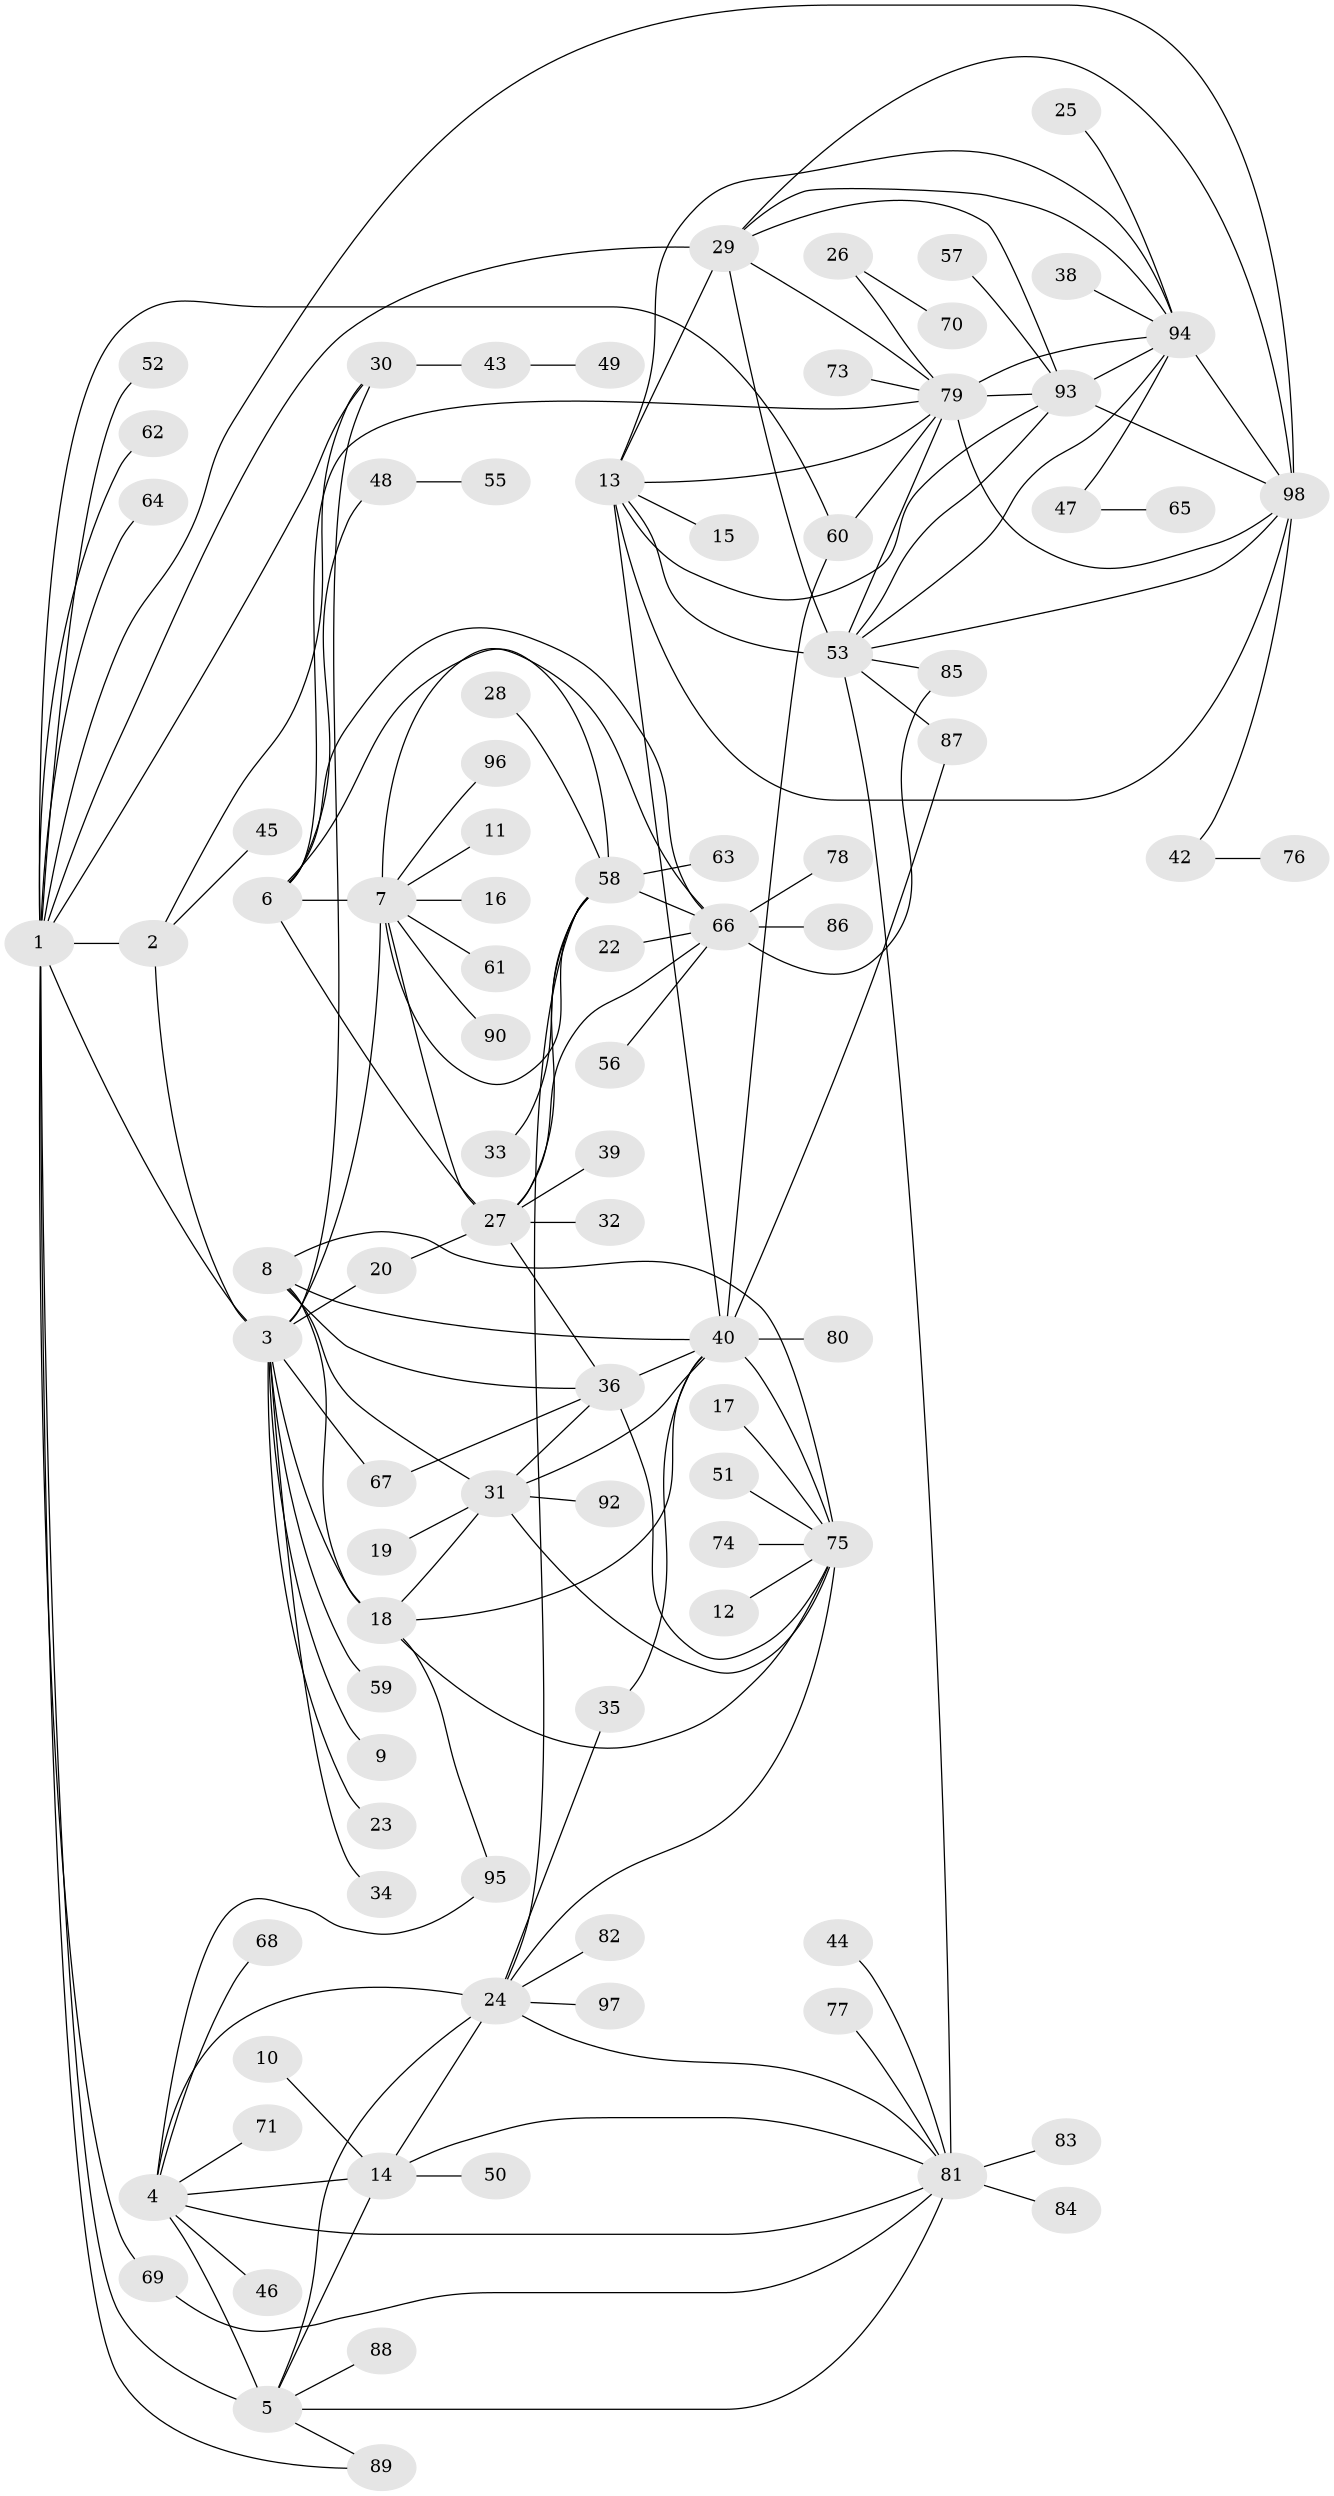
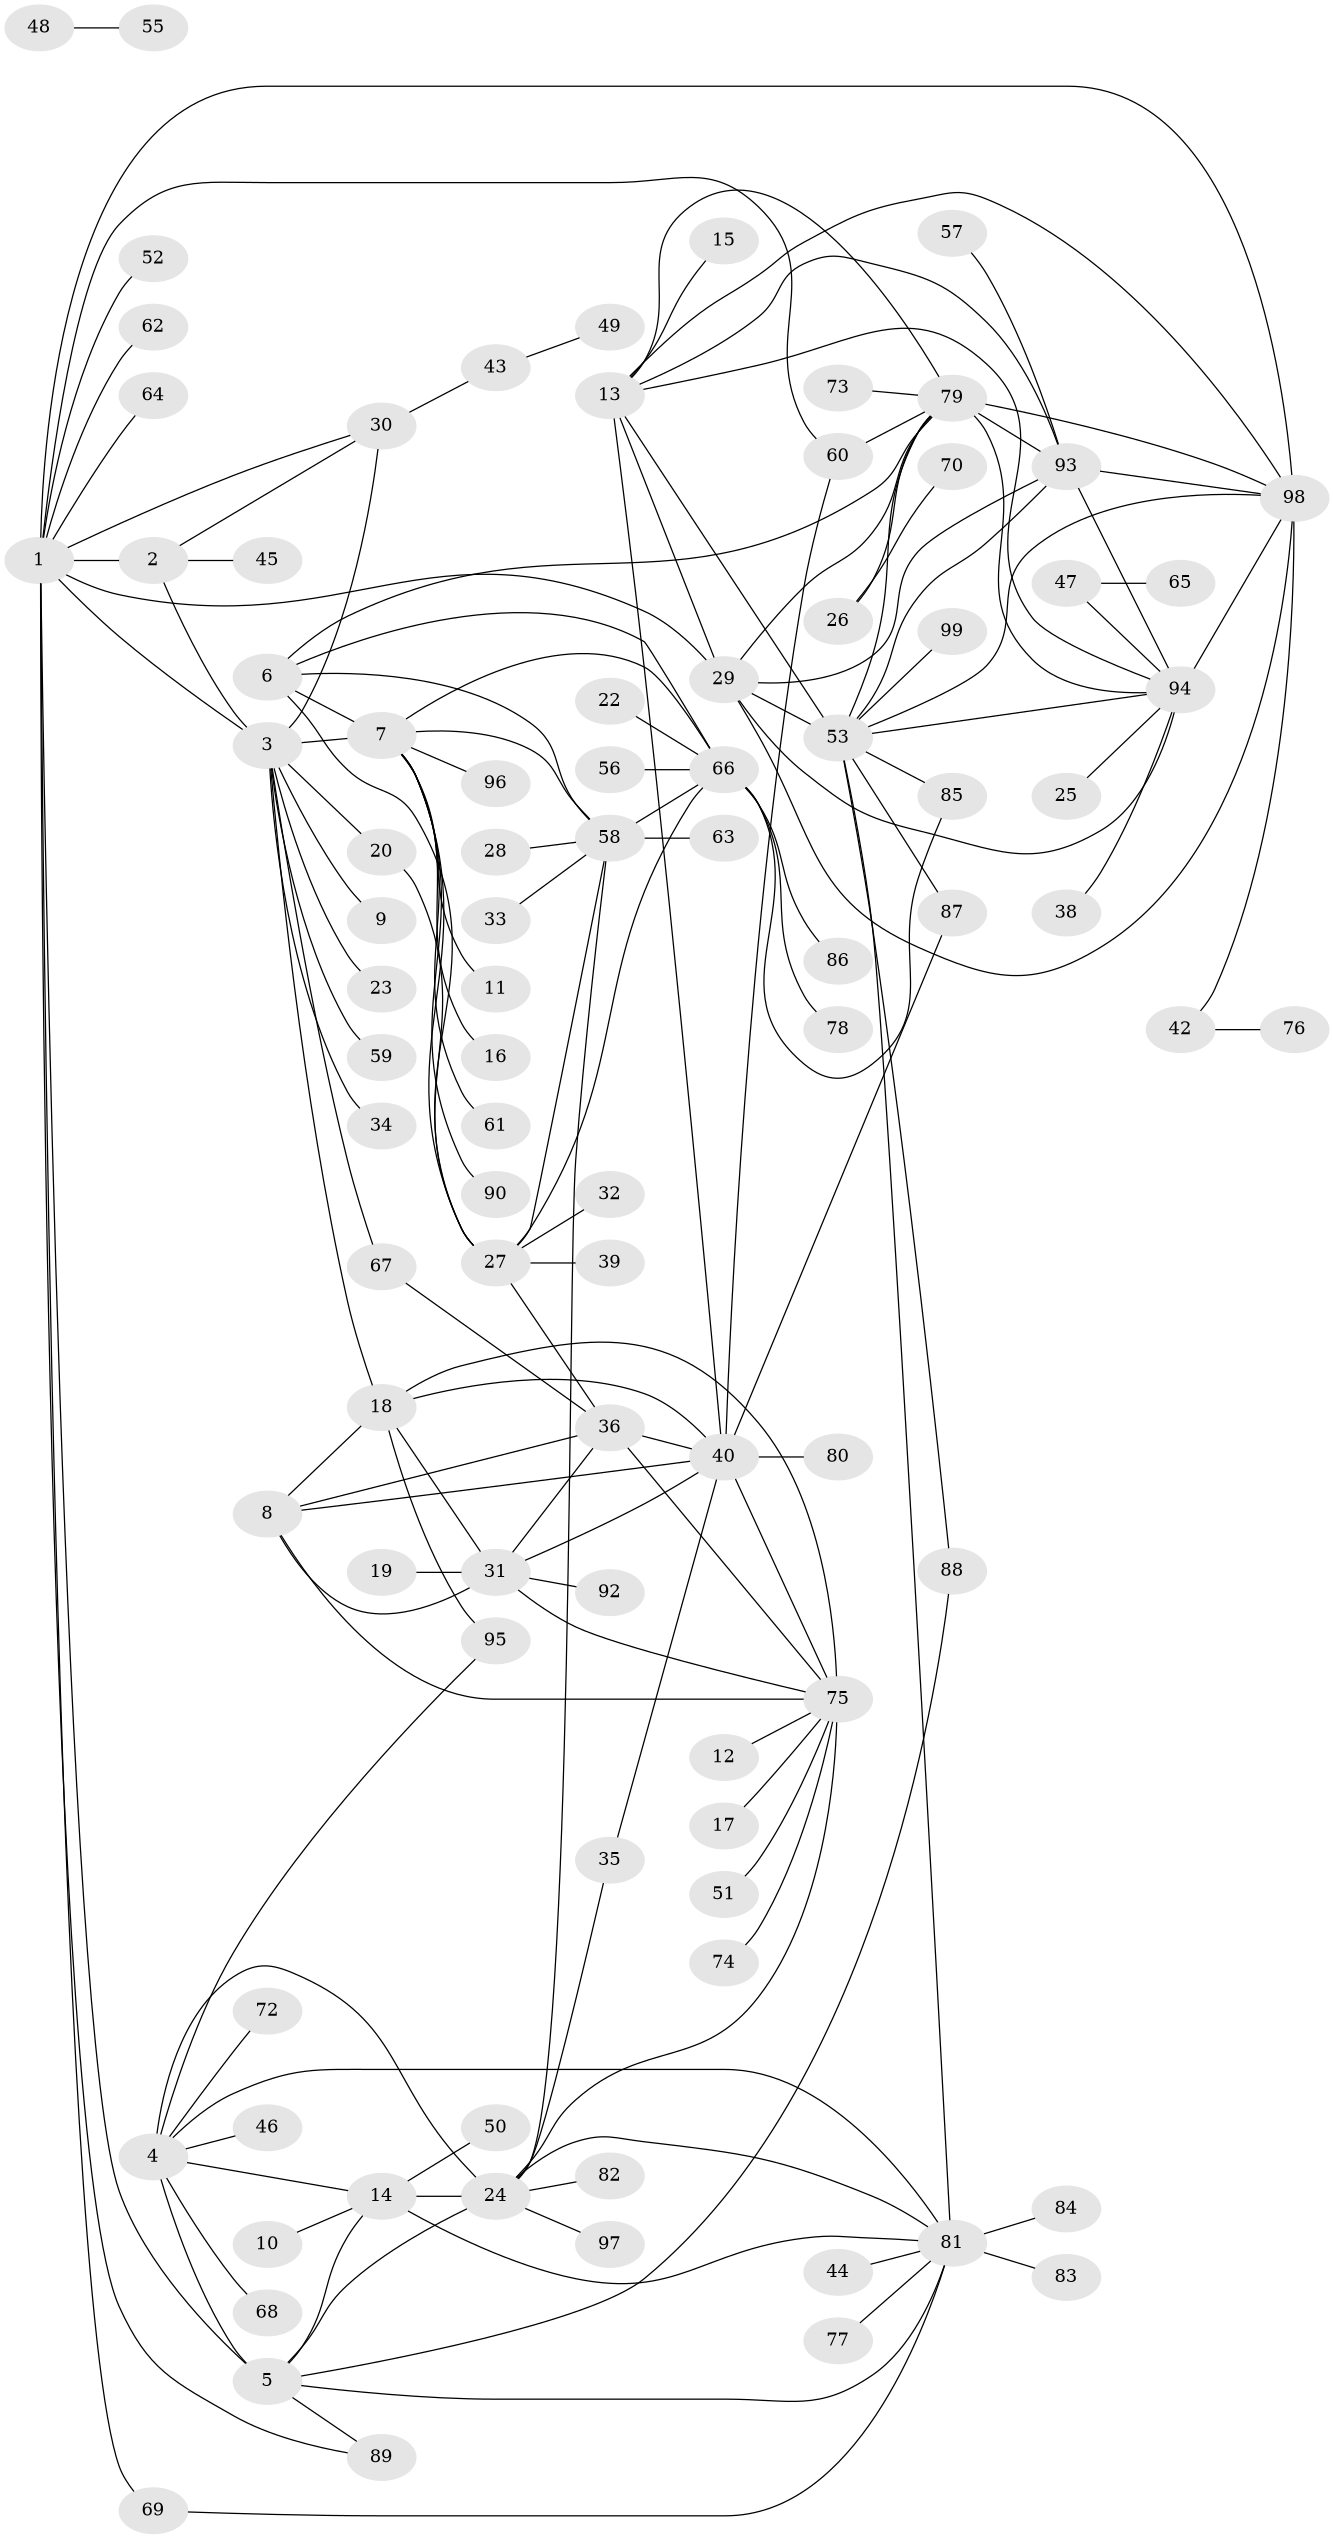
node "99": added
edge "48" -- "6": removed
edge "53" -- "88": added
node "71": label "71" -> "72"
